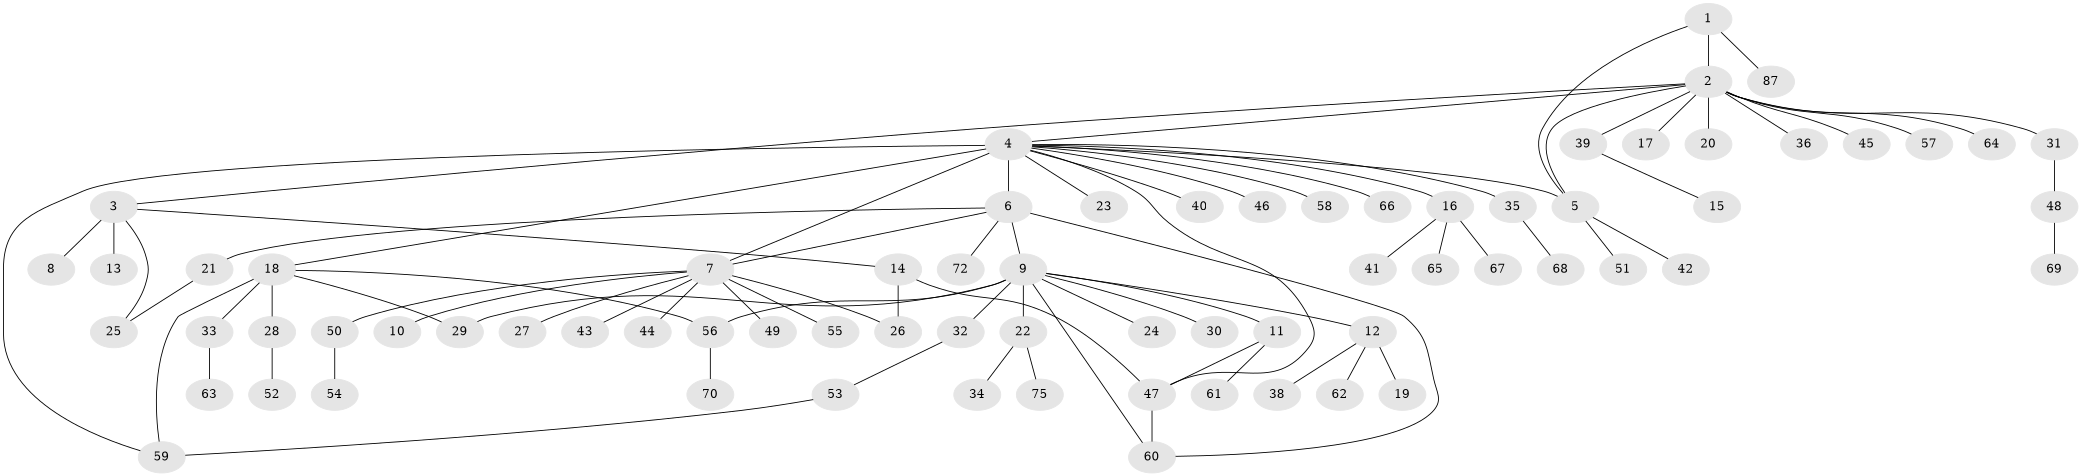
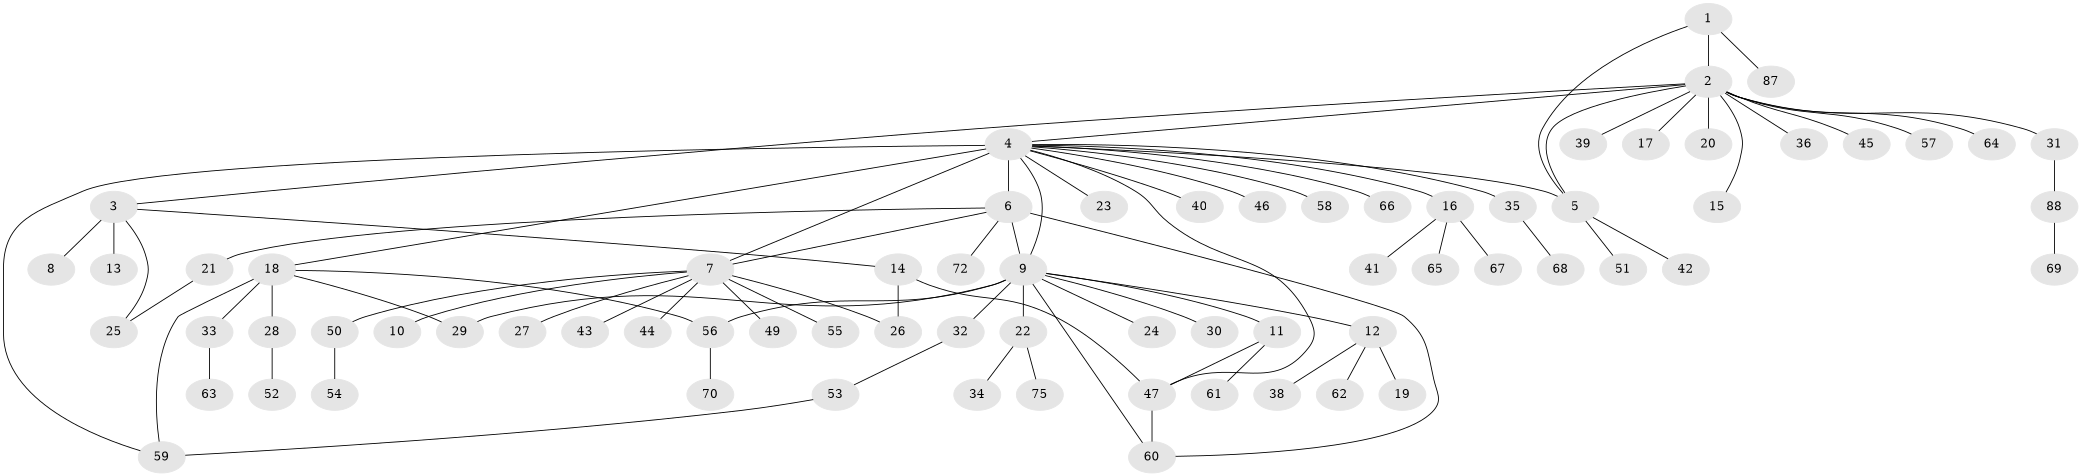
edge "39" -- "15": now "2" -- "15"
edge "4" -- "9": added
node "48": label "48" -> "88"
